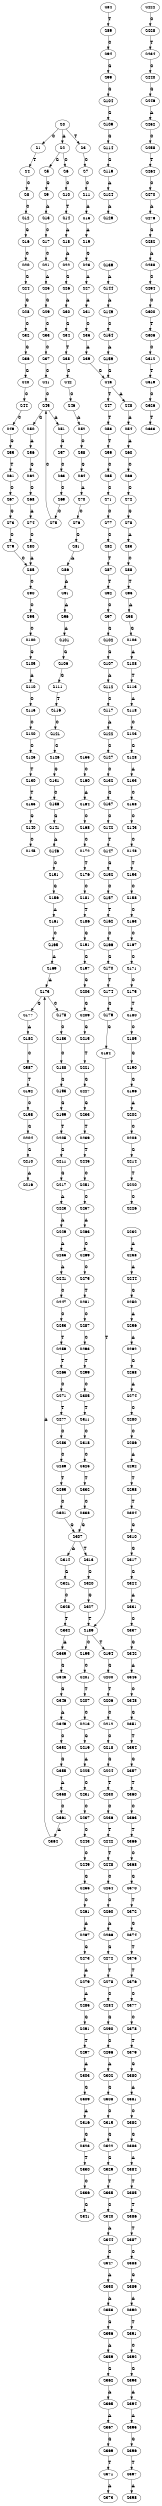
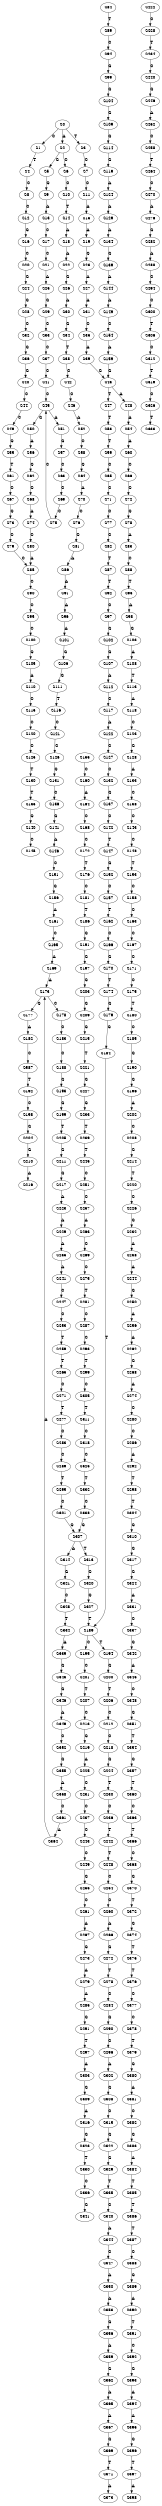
node "S134": added
edge "S226" -> "S232": added, label "G"
